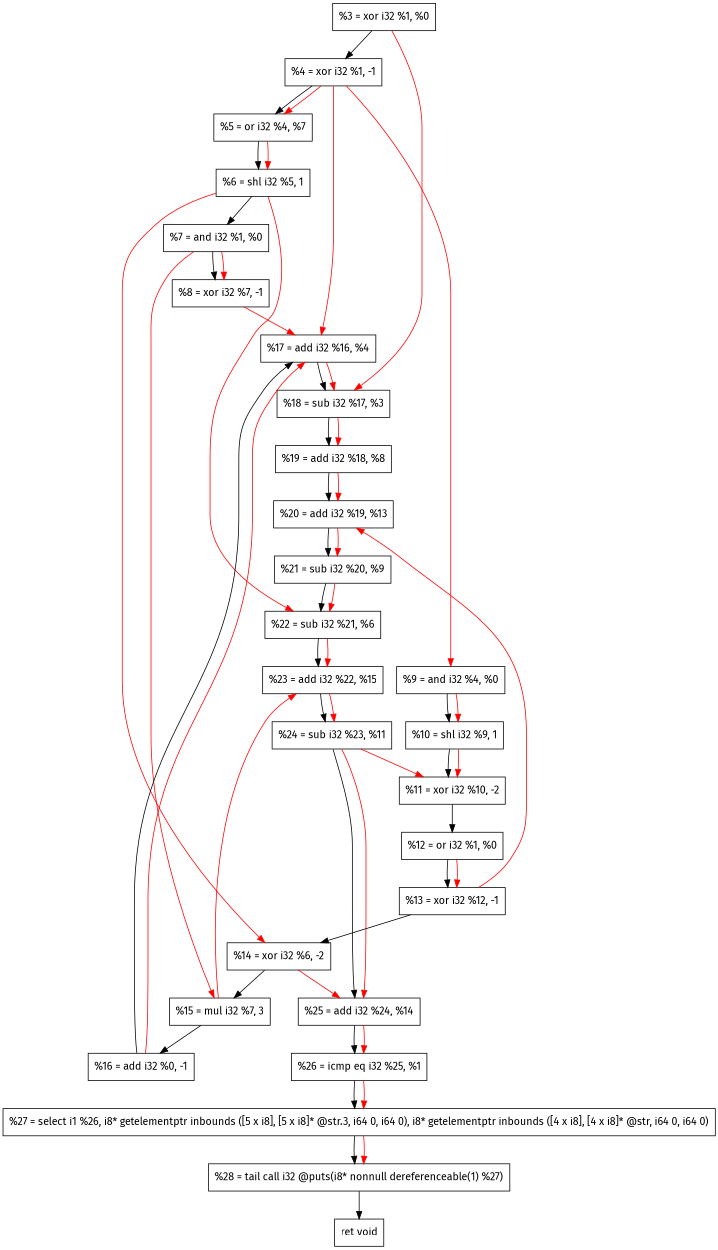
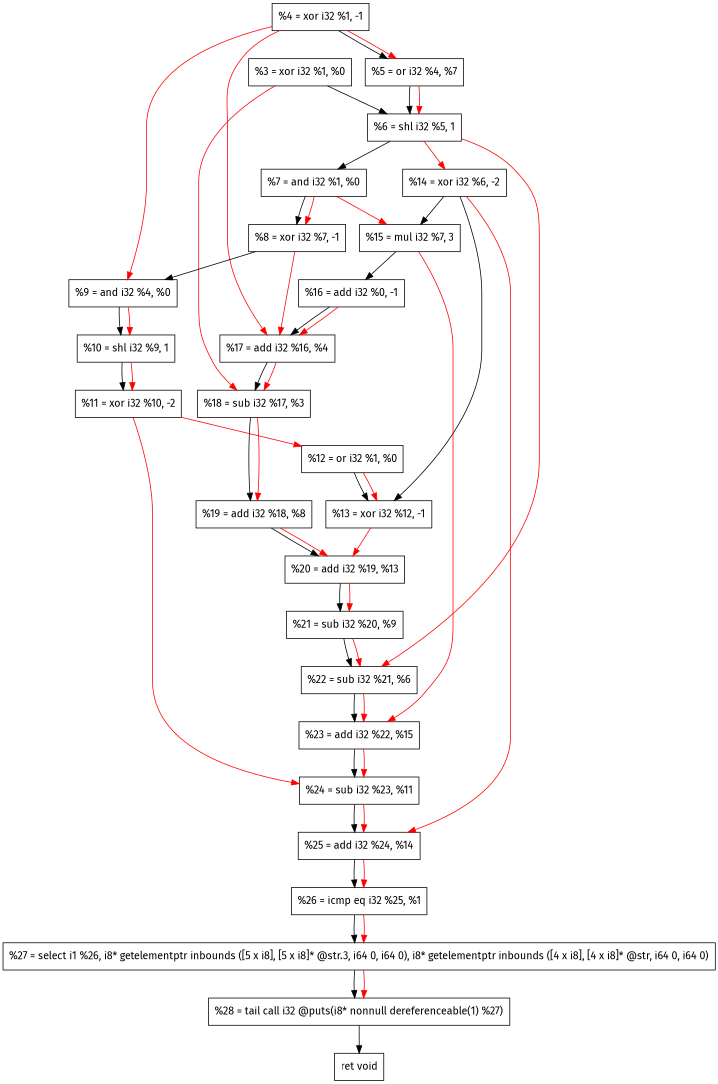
edge "%3 = xor i32 %1, %0" -> "%4 = xor i32 %1, -1": now "%3 = xor i32 %1, %0" -> "%6 = shl i32 %5, 1"
edge "%8 = xor i32 %7, -1" -> "%9 = and i32 %4, %0": added
edge "%24 = sub i32 %23, %11" -> "%11 = xor i32 %10, -2": reversed
edge "%11 = xor i32 %10, -2" -> "%12 = or i32 %1, %0": color black -> red
edge "%13 = xor i32 %12, -1" -> "%14 = xor i32 %6, -2": reversed
